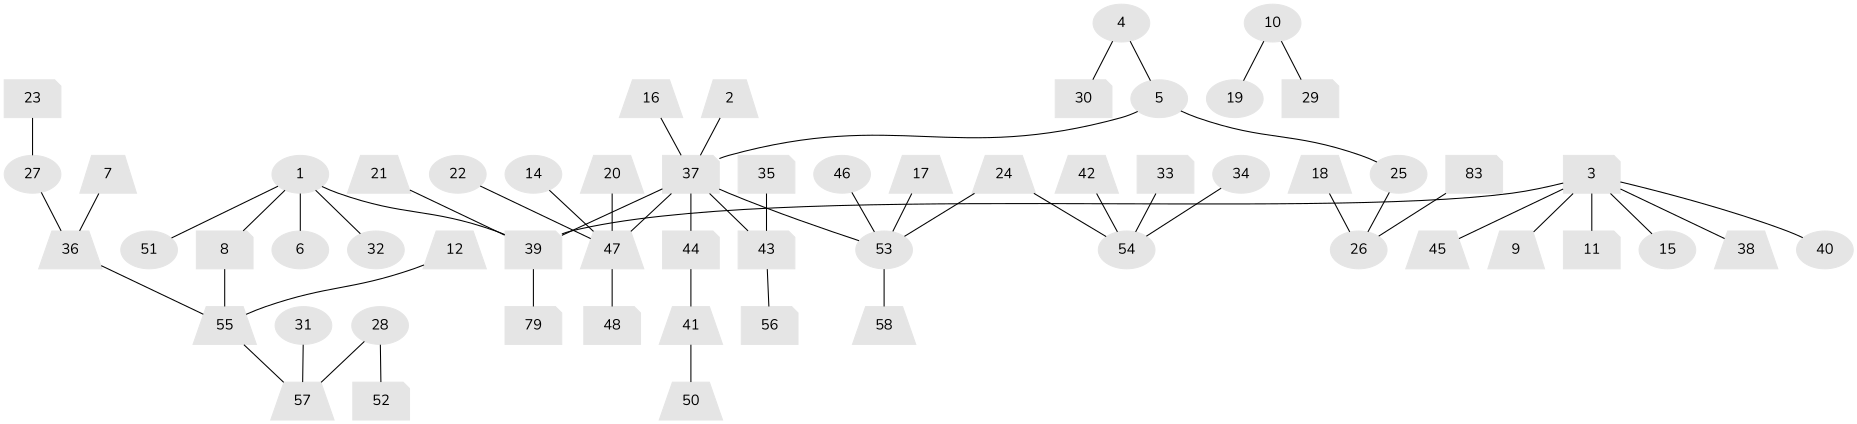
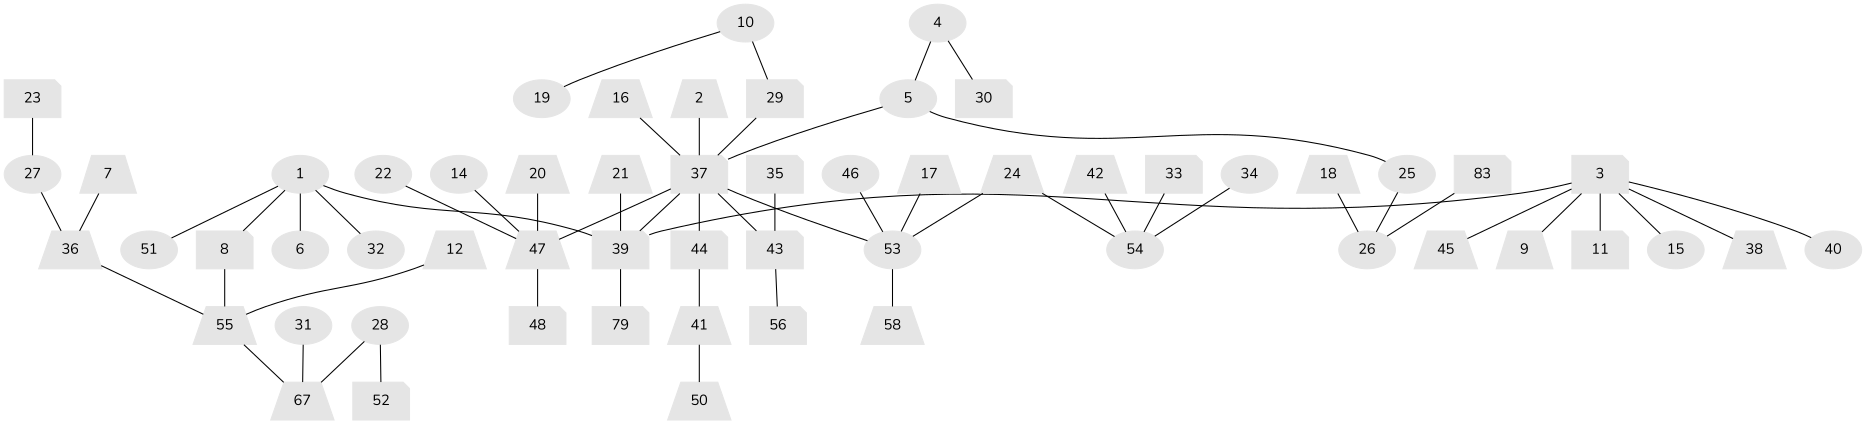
edge "29" -- "37": added
node "57": label "57" -> "67"
